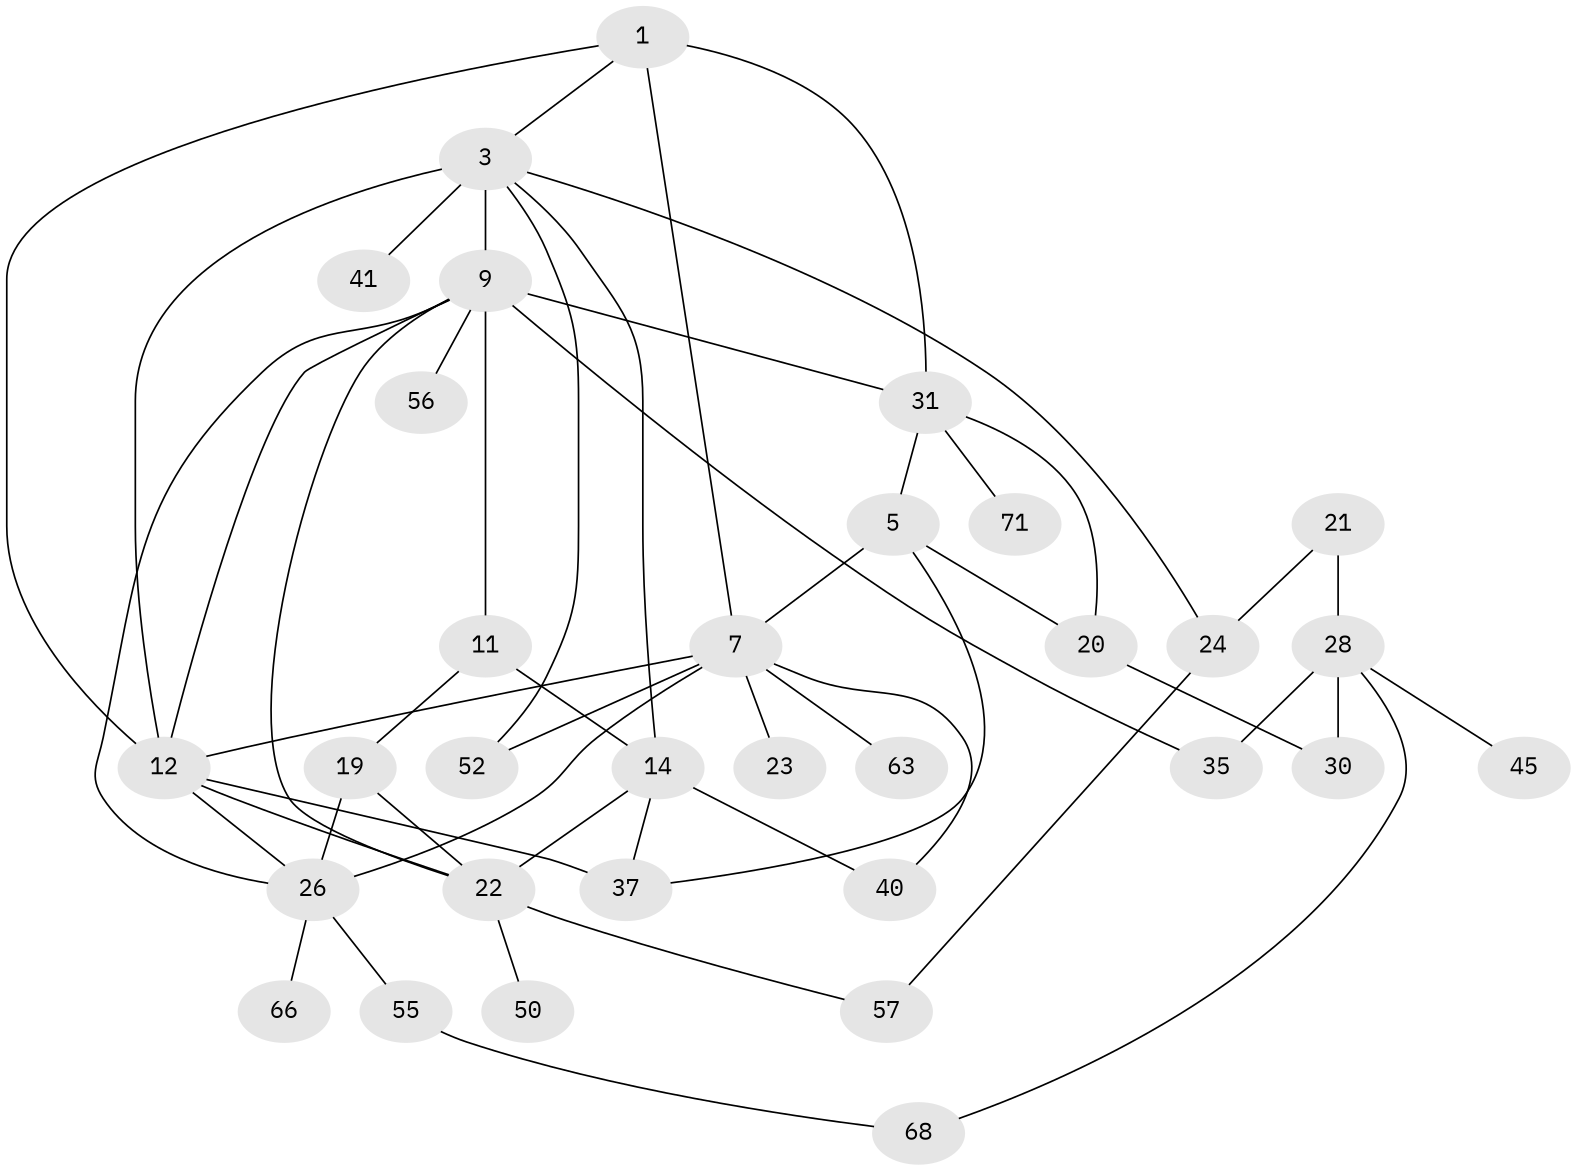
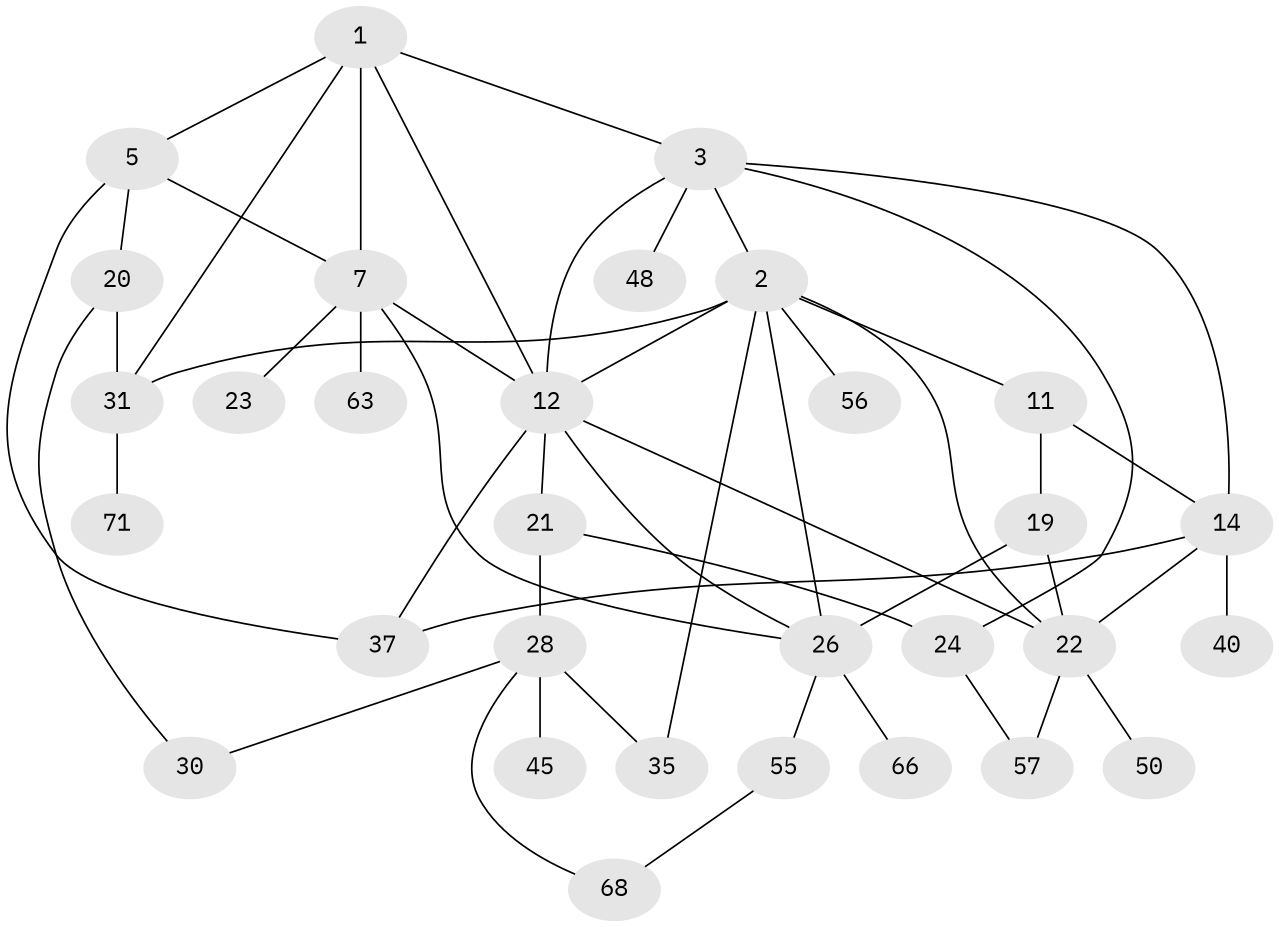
node "41": label "41" -> "48"
node "9": label "9" -> "2"
edge "12" -- "21": added
edge "31" -- "5": now "1" -- "5"
edge "7" -- "40": removed
node "52": removed
